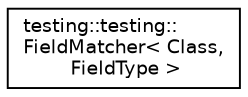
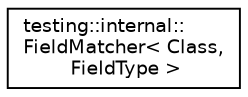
node "testing::testing:: FieldMatcher< Class, FieldType >": label "testing::testing:: FieldMatcher< Class, FieldType >" -> "testing::internal:: FieldMatcher< Class, FieldType >"
